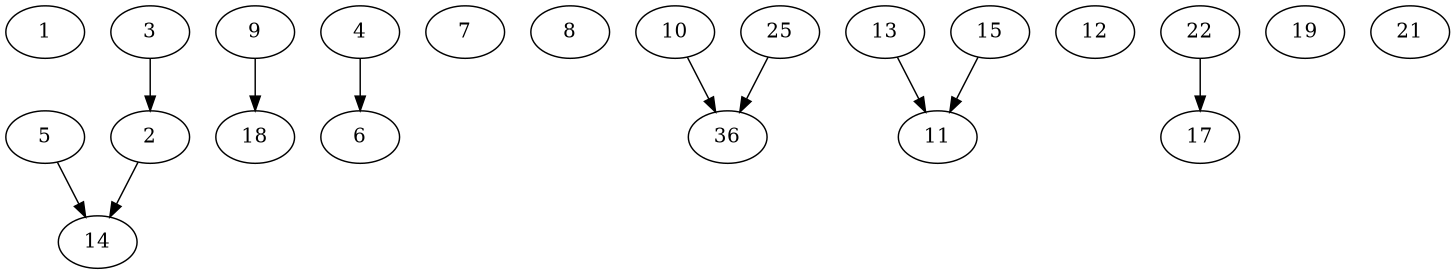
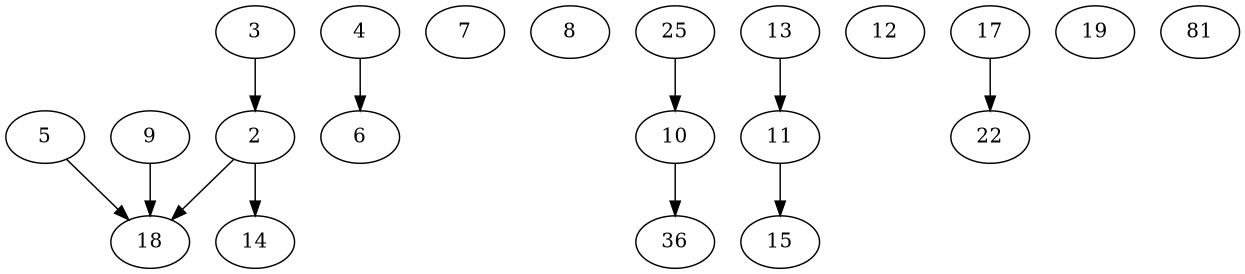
node "1": removed
node "21": label "21" -> "81"
edge "22" -> "17": reversed
edge "25" -> "36": now "25" -> "10"
edge "15" -> "11": reversed
edge "5" -> "14": now "5" -> "18"
edge "2" -> "18": added
